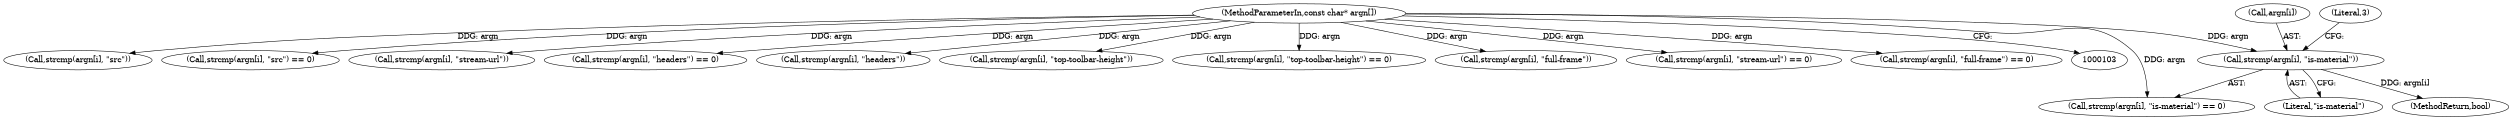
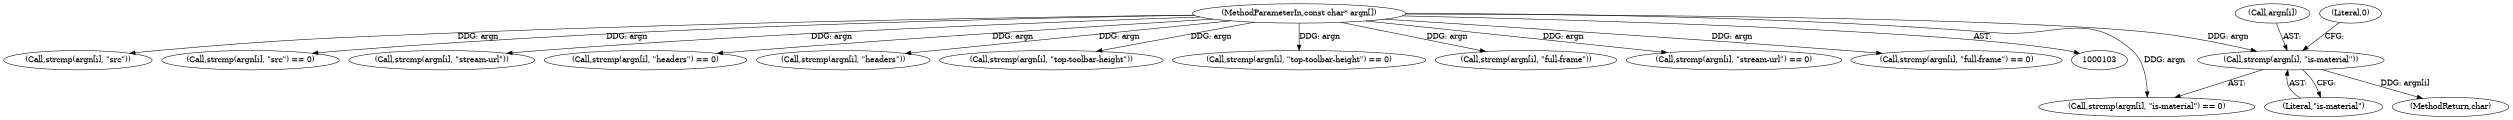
node "(Literal,3)": label "(Literal,3)" -> "(Literal,0)"
edge "(MethodParameterIn,const char* argn[])" -> "1000103": label "CFG: " -> "AST: "
node "(MethodReturn,bool)": label "(MethodReturn,bool)" -> "(MethodReturn,char)"
